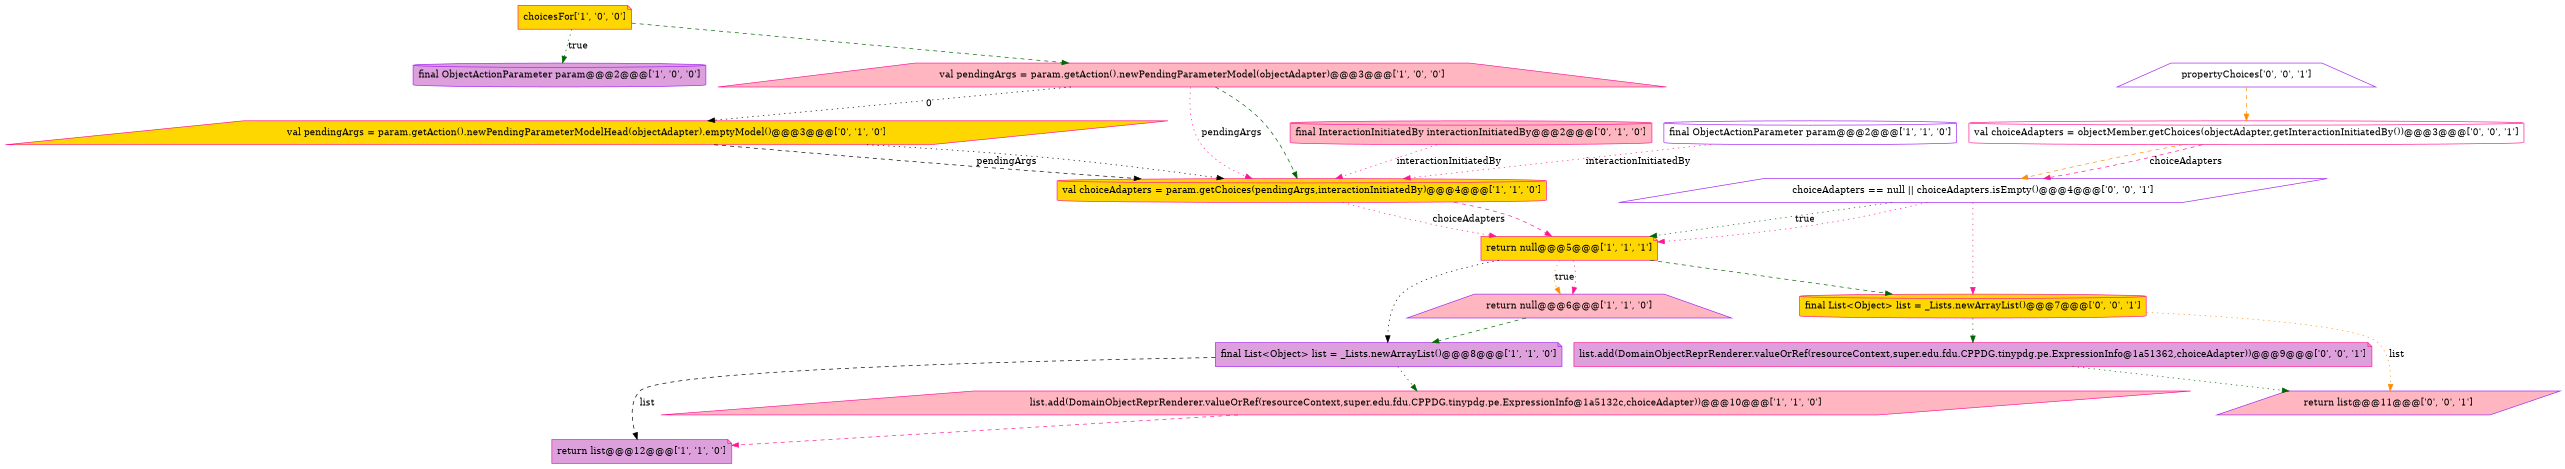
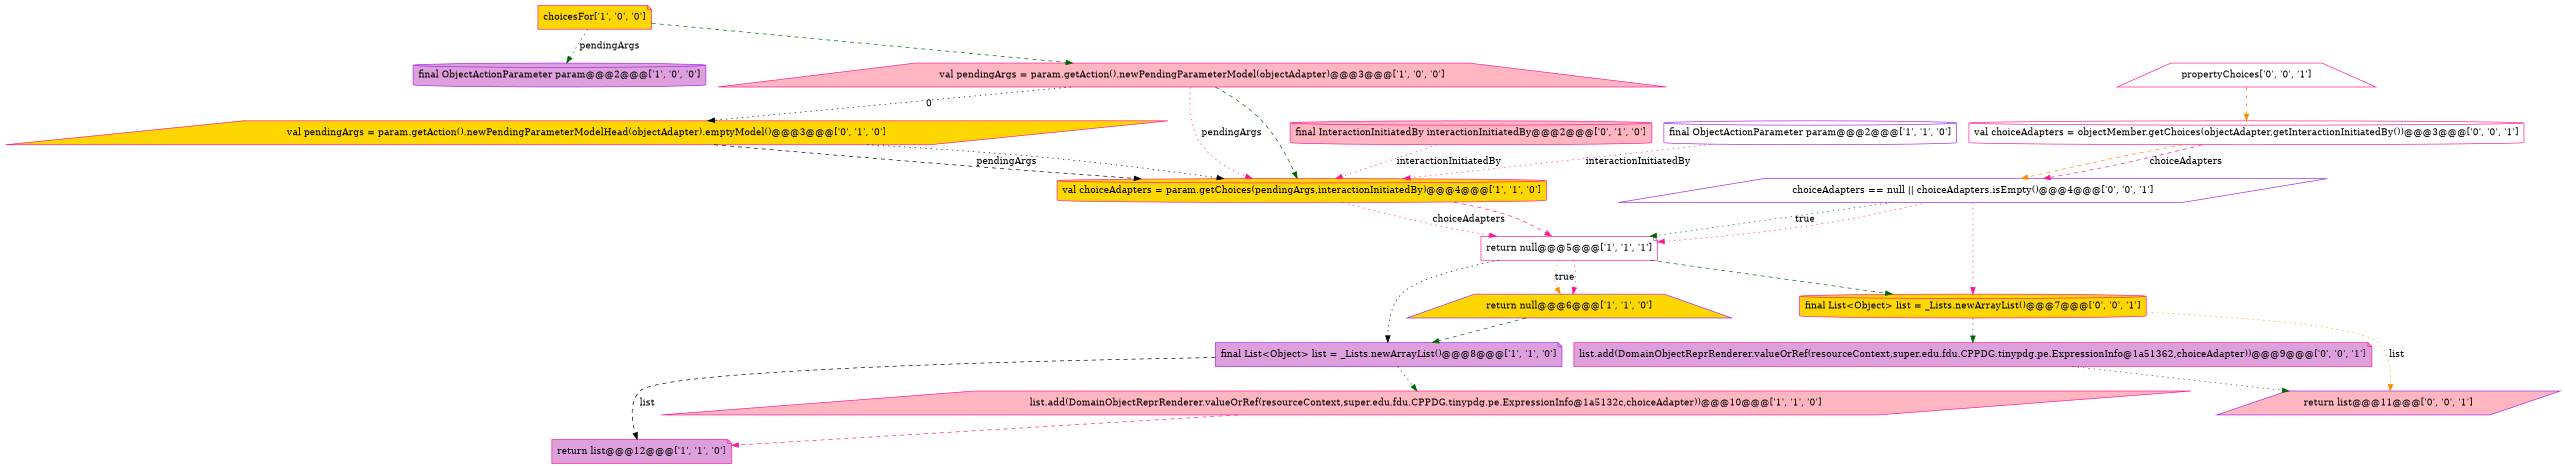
edge "choicesFor['1', '0', '0']" -> "final ObjectActionParameter param@@@2@@@['1', '0', '0']": label "true" -> "pendingArgs"
node "propertyChoices['0', '0', '1']": color purple -> deeppink
node "return null@@@5@@@['1', '1', '1']": fillcolor gold -> white
node "return null@@@6@@@['1', '1', '0']": fillcolor lightpink -> gold
